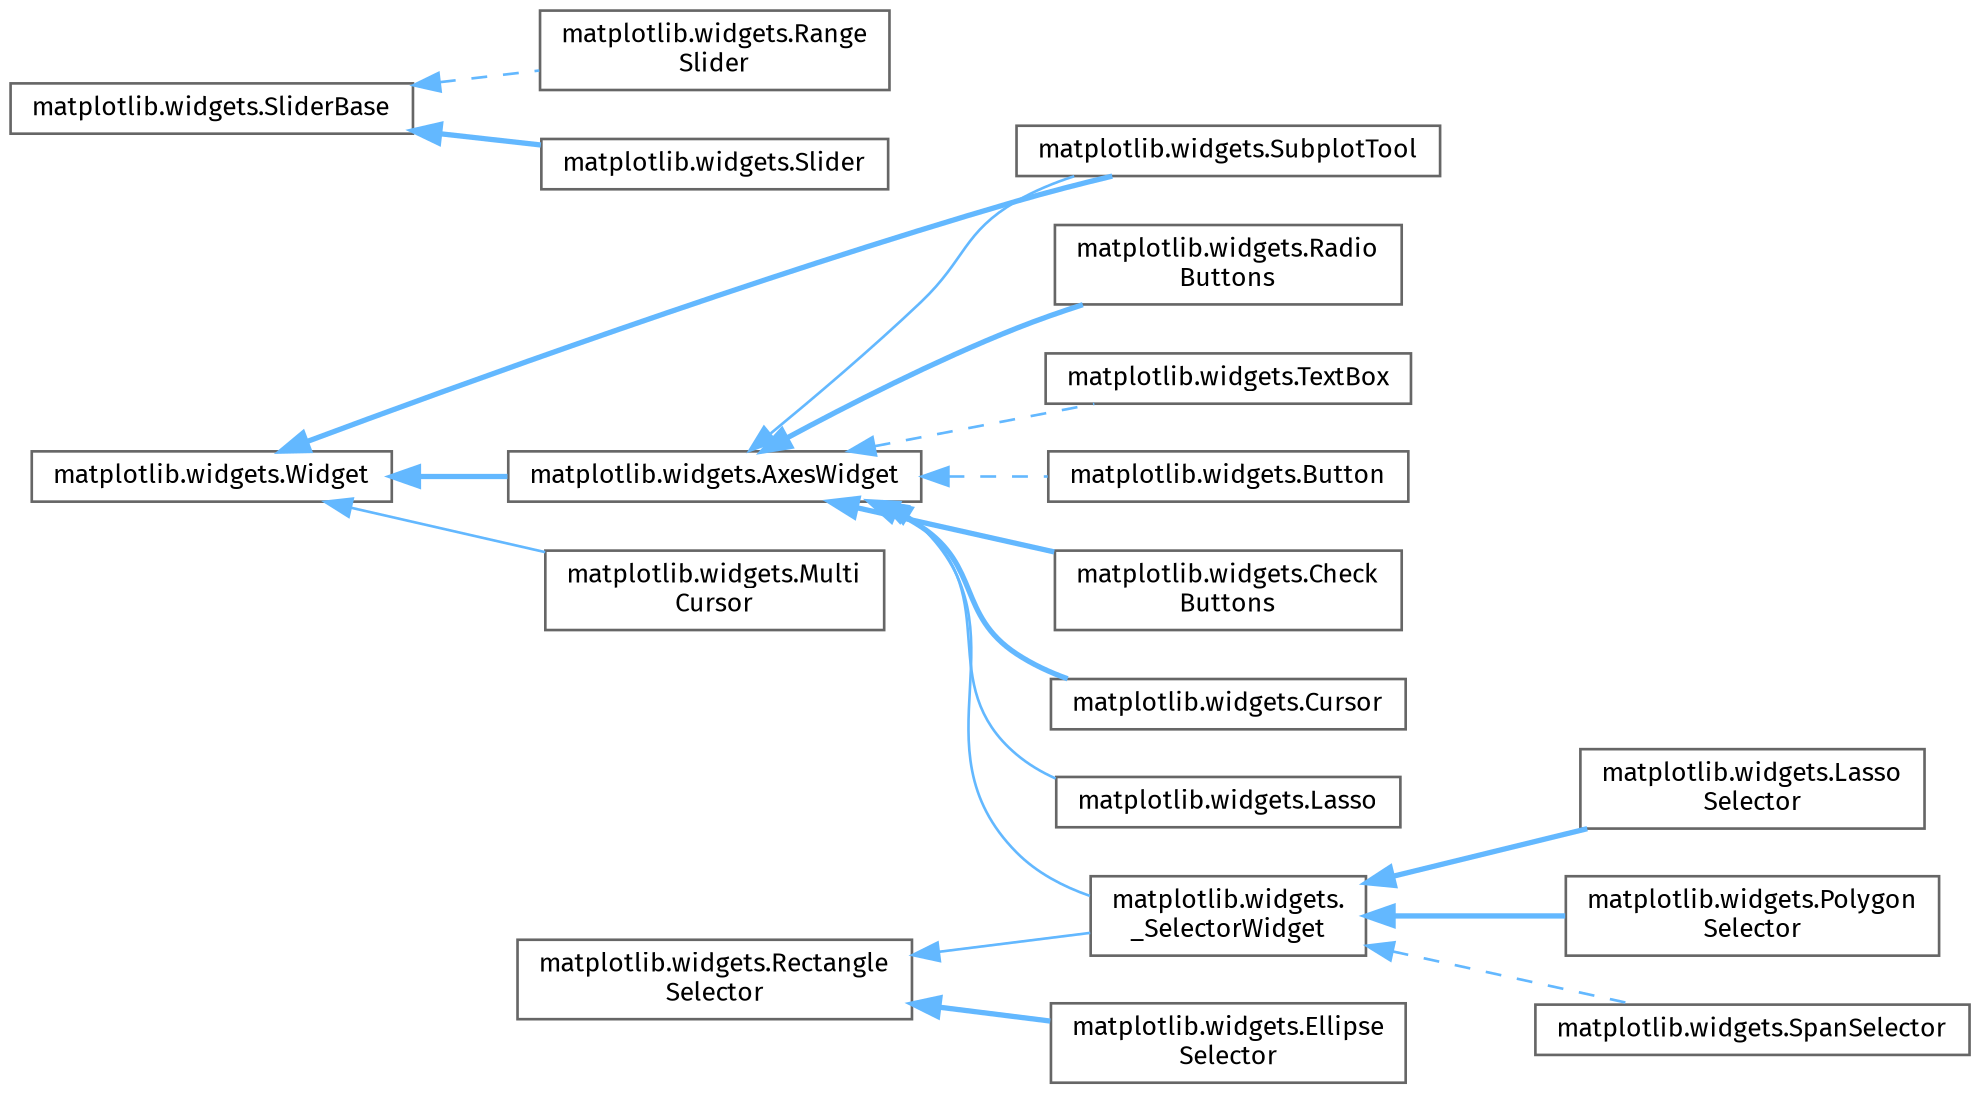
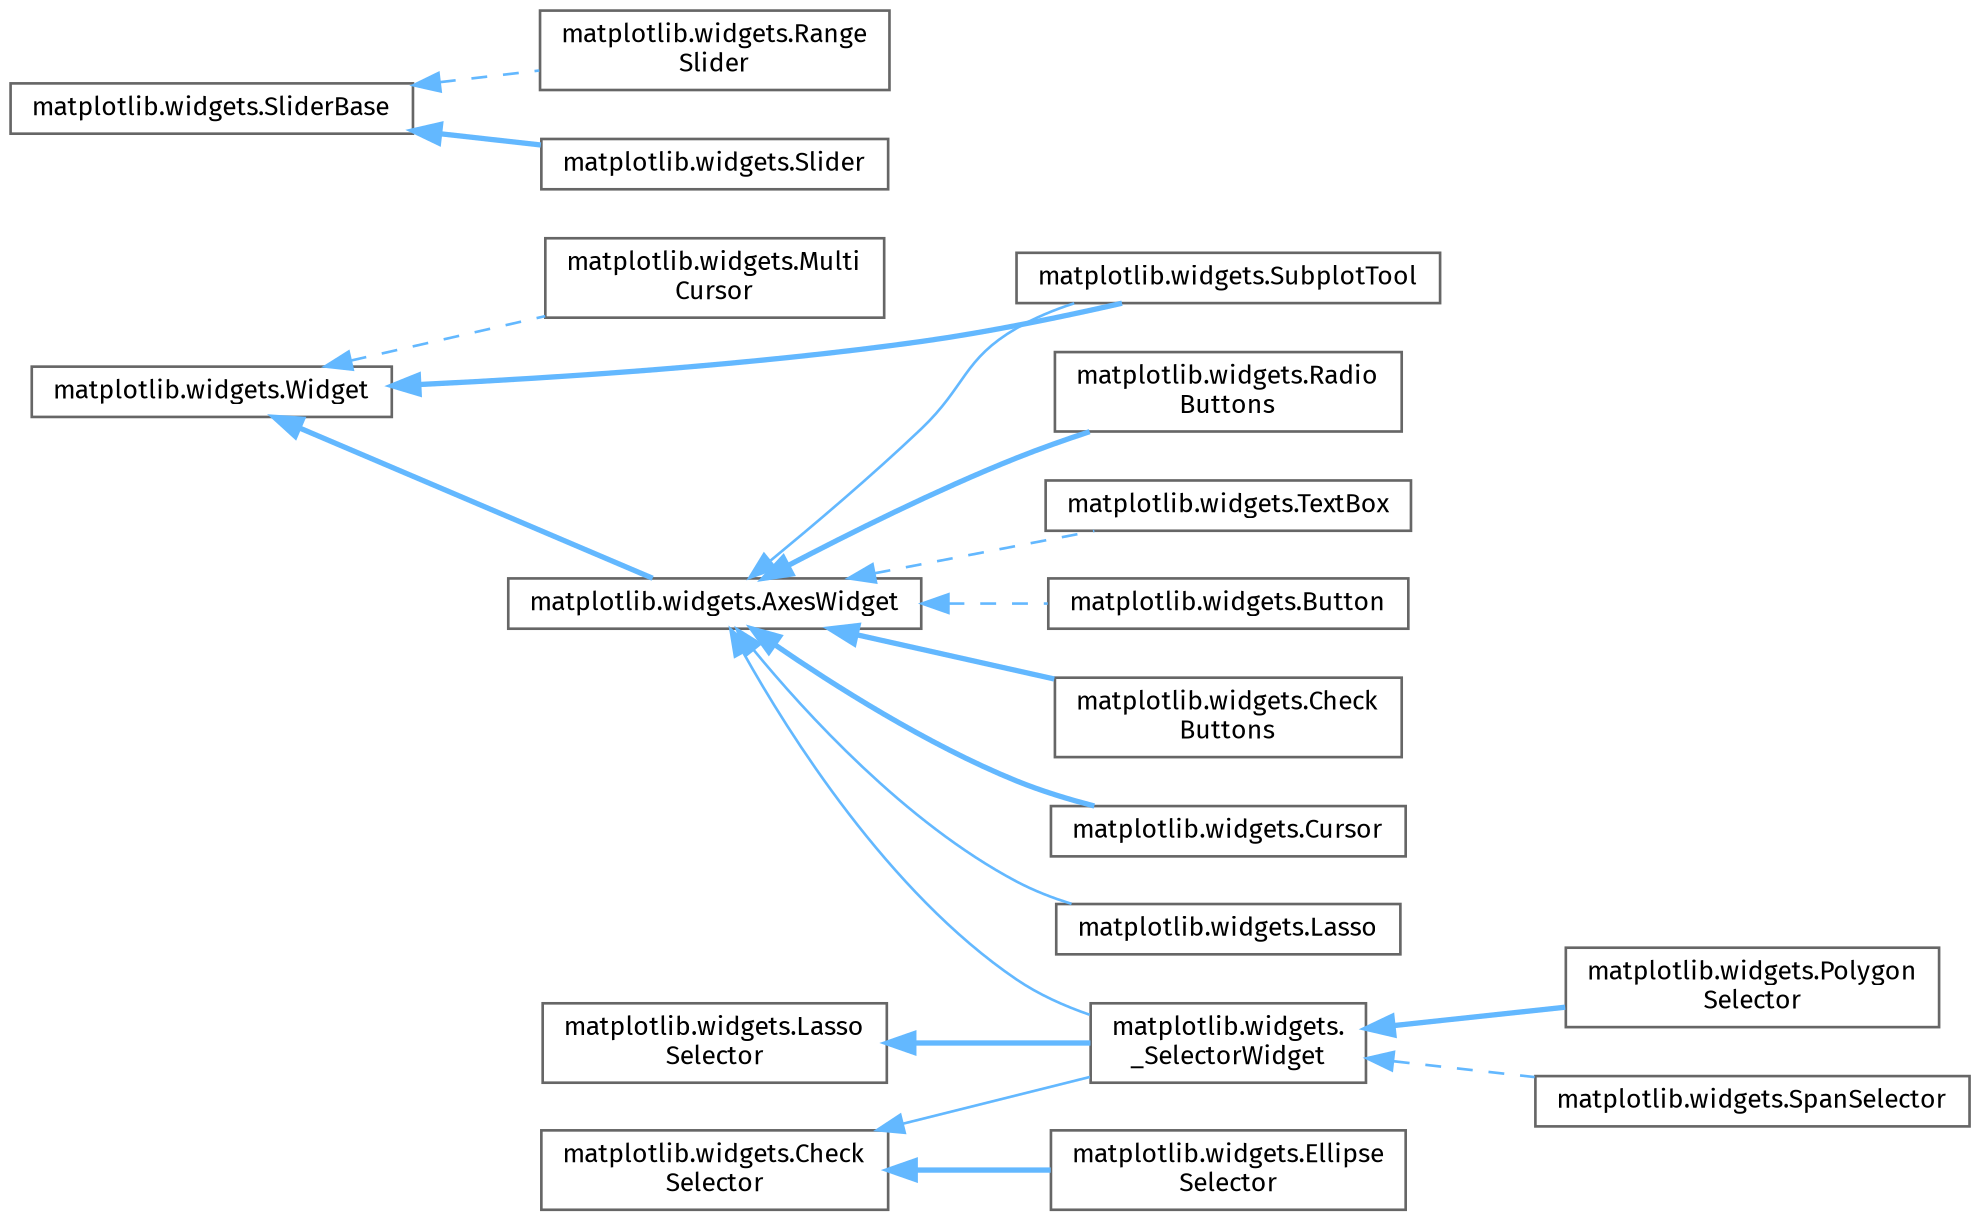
edge "matplotlib.widgets.Multi Cursor" -> "matplotlib.widgets.Widget": style solid -> dashed
edge "matplotlib.widgets.Lasso Selector" -> "matplotlib.widgets. _SelectorWidget": reversed
node "matplotlib.widgets.Rectangle Selector": label "matplotlib.widgets.Rectangle Selector" -> "matplotlib.widgets.Check Selector"
